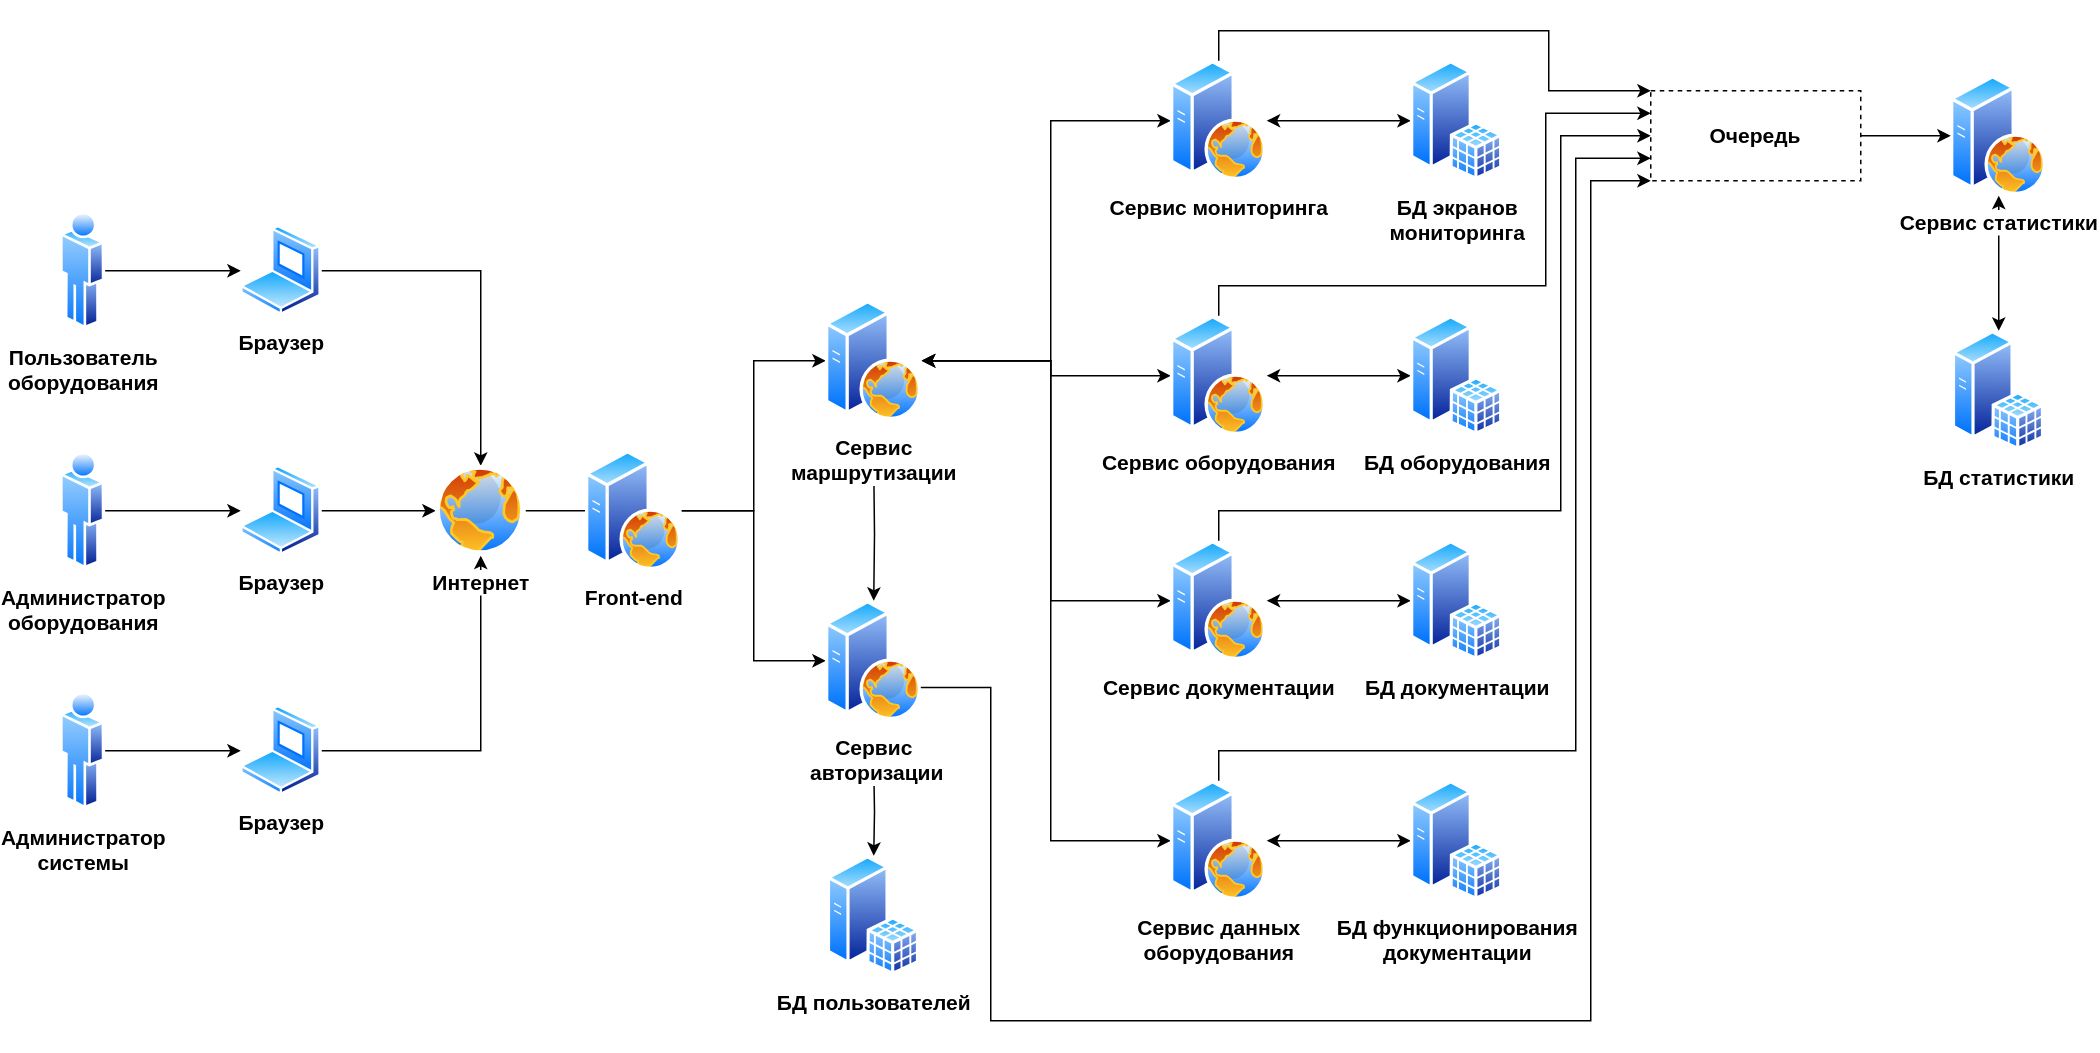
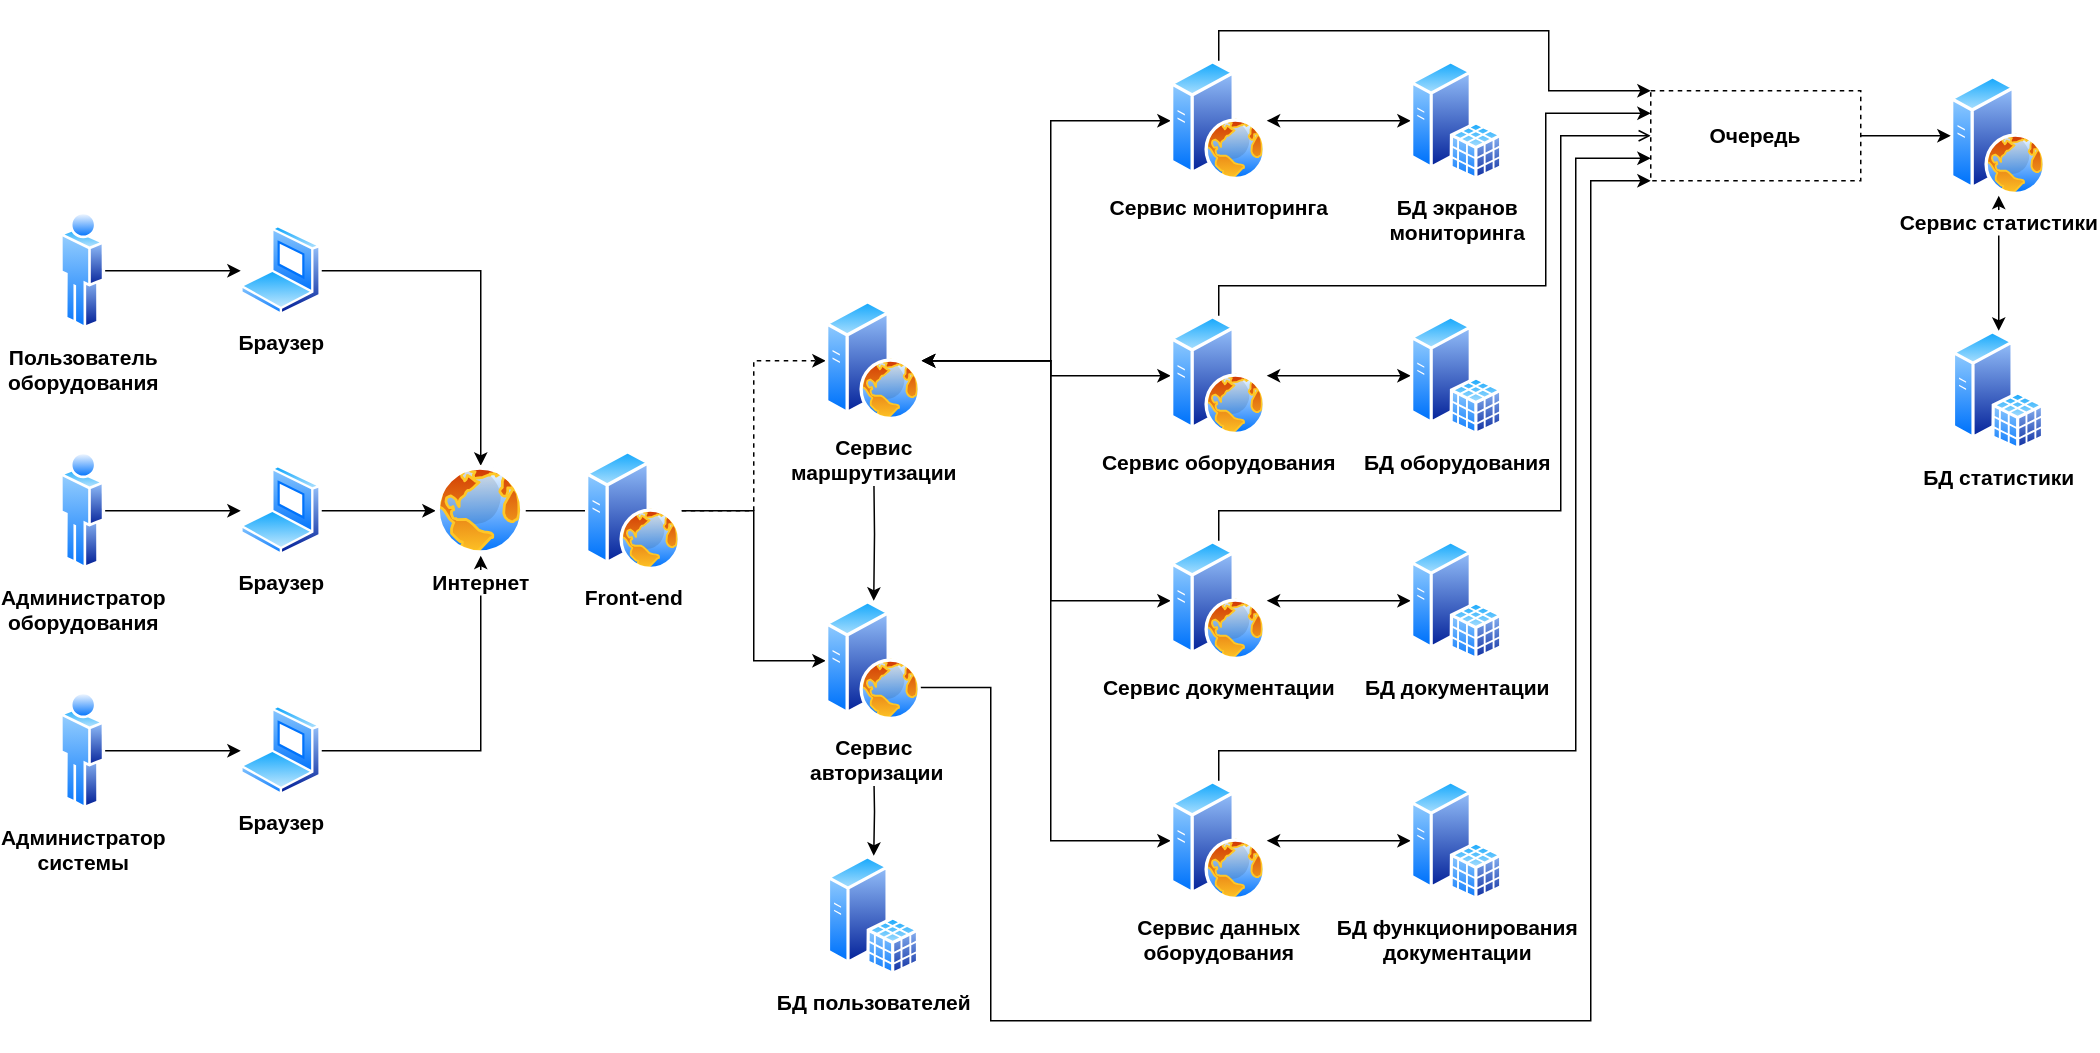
edge "Сервис документации" -> "Очередь": arrowhead classic -> open
edge "Front-end" -> "Сервис маршрутизации": style solid -> dashed
